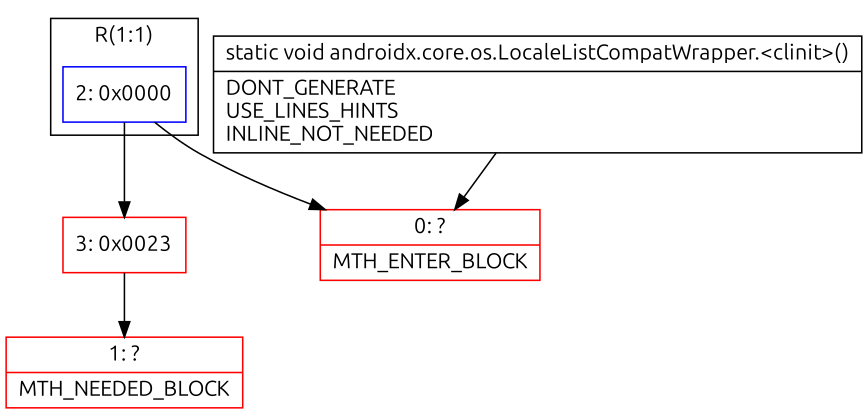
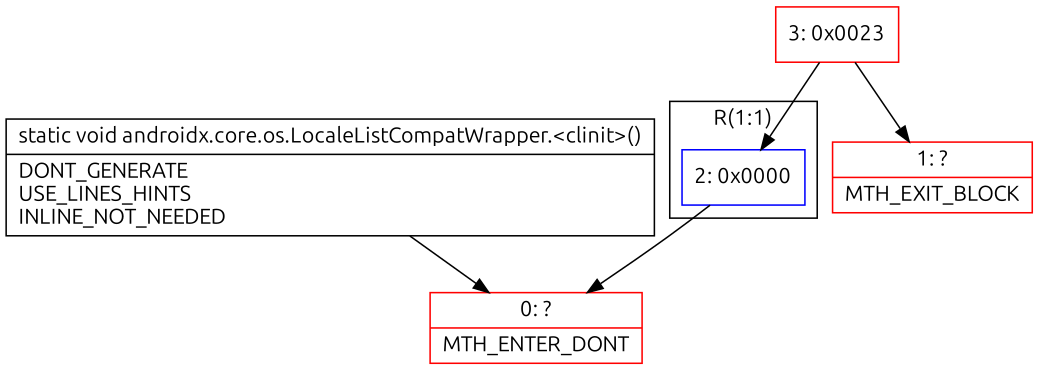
edge "2: 0x0000" -> "3: 0x0023": reversed
node "0: ?": text "MTH_ENTER_BLOCK" -> "MTH_ENTER_DONT"
node "1: ?": text "MTH_NEEDED_BLOCK" -> "MTH_EXIT_BLOCK"
